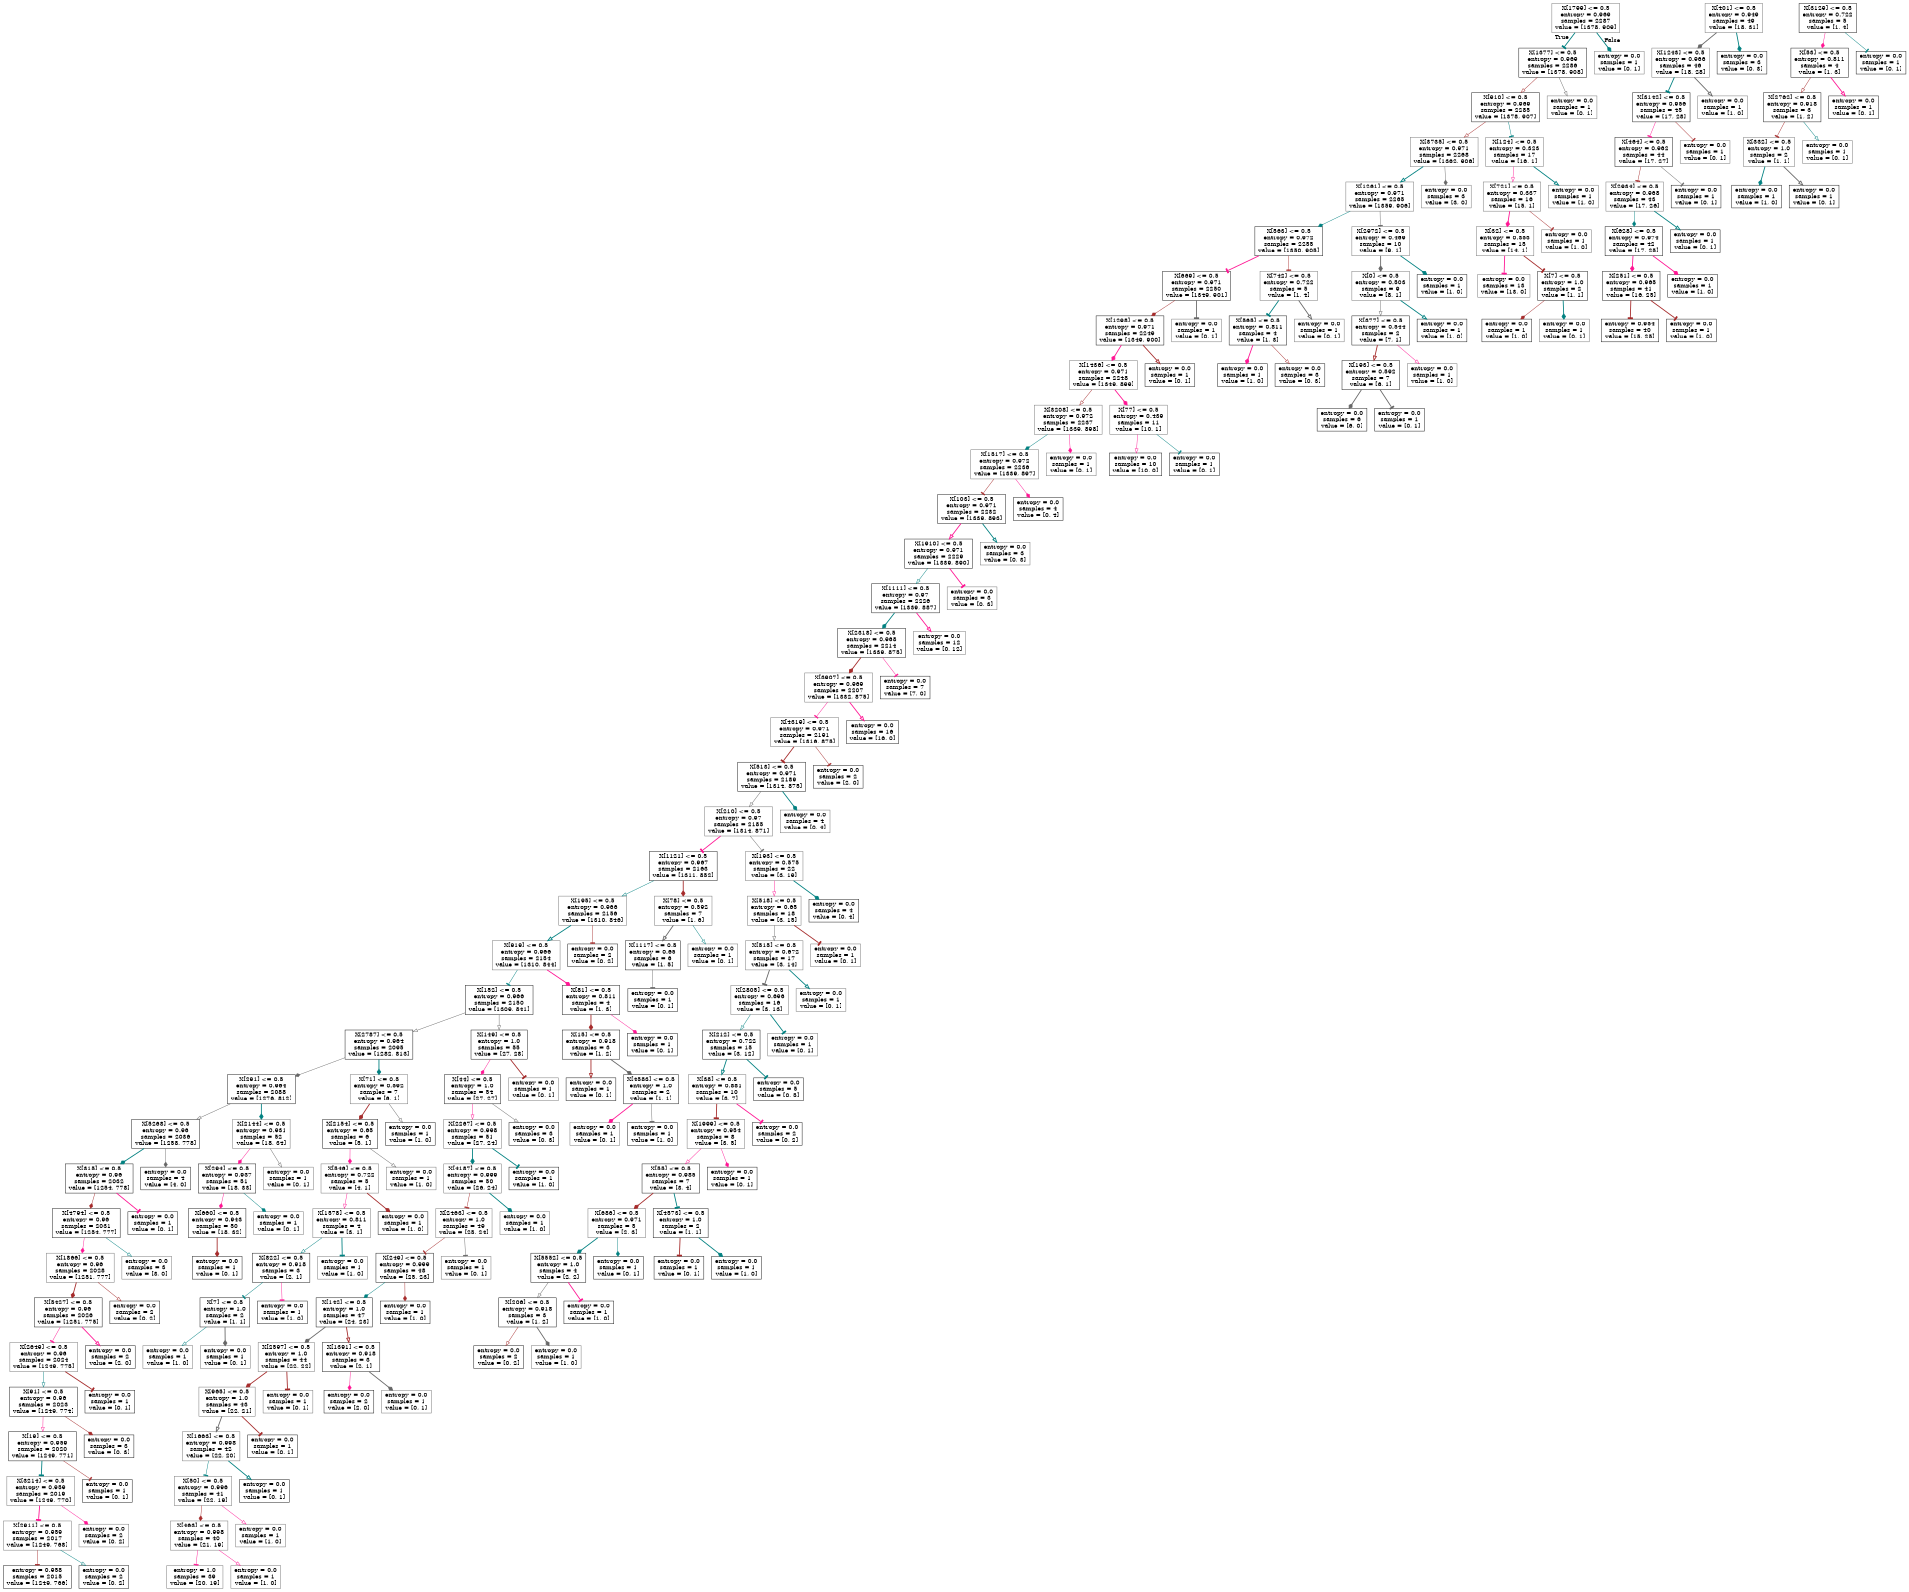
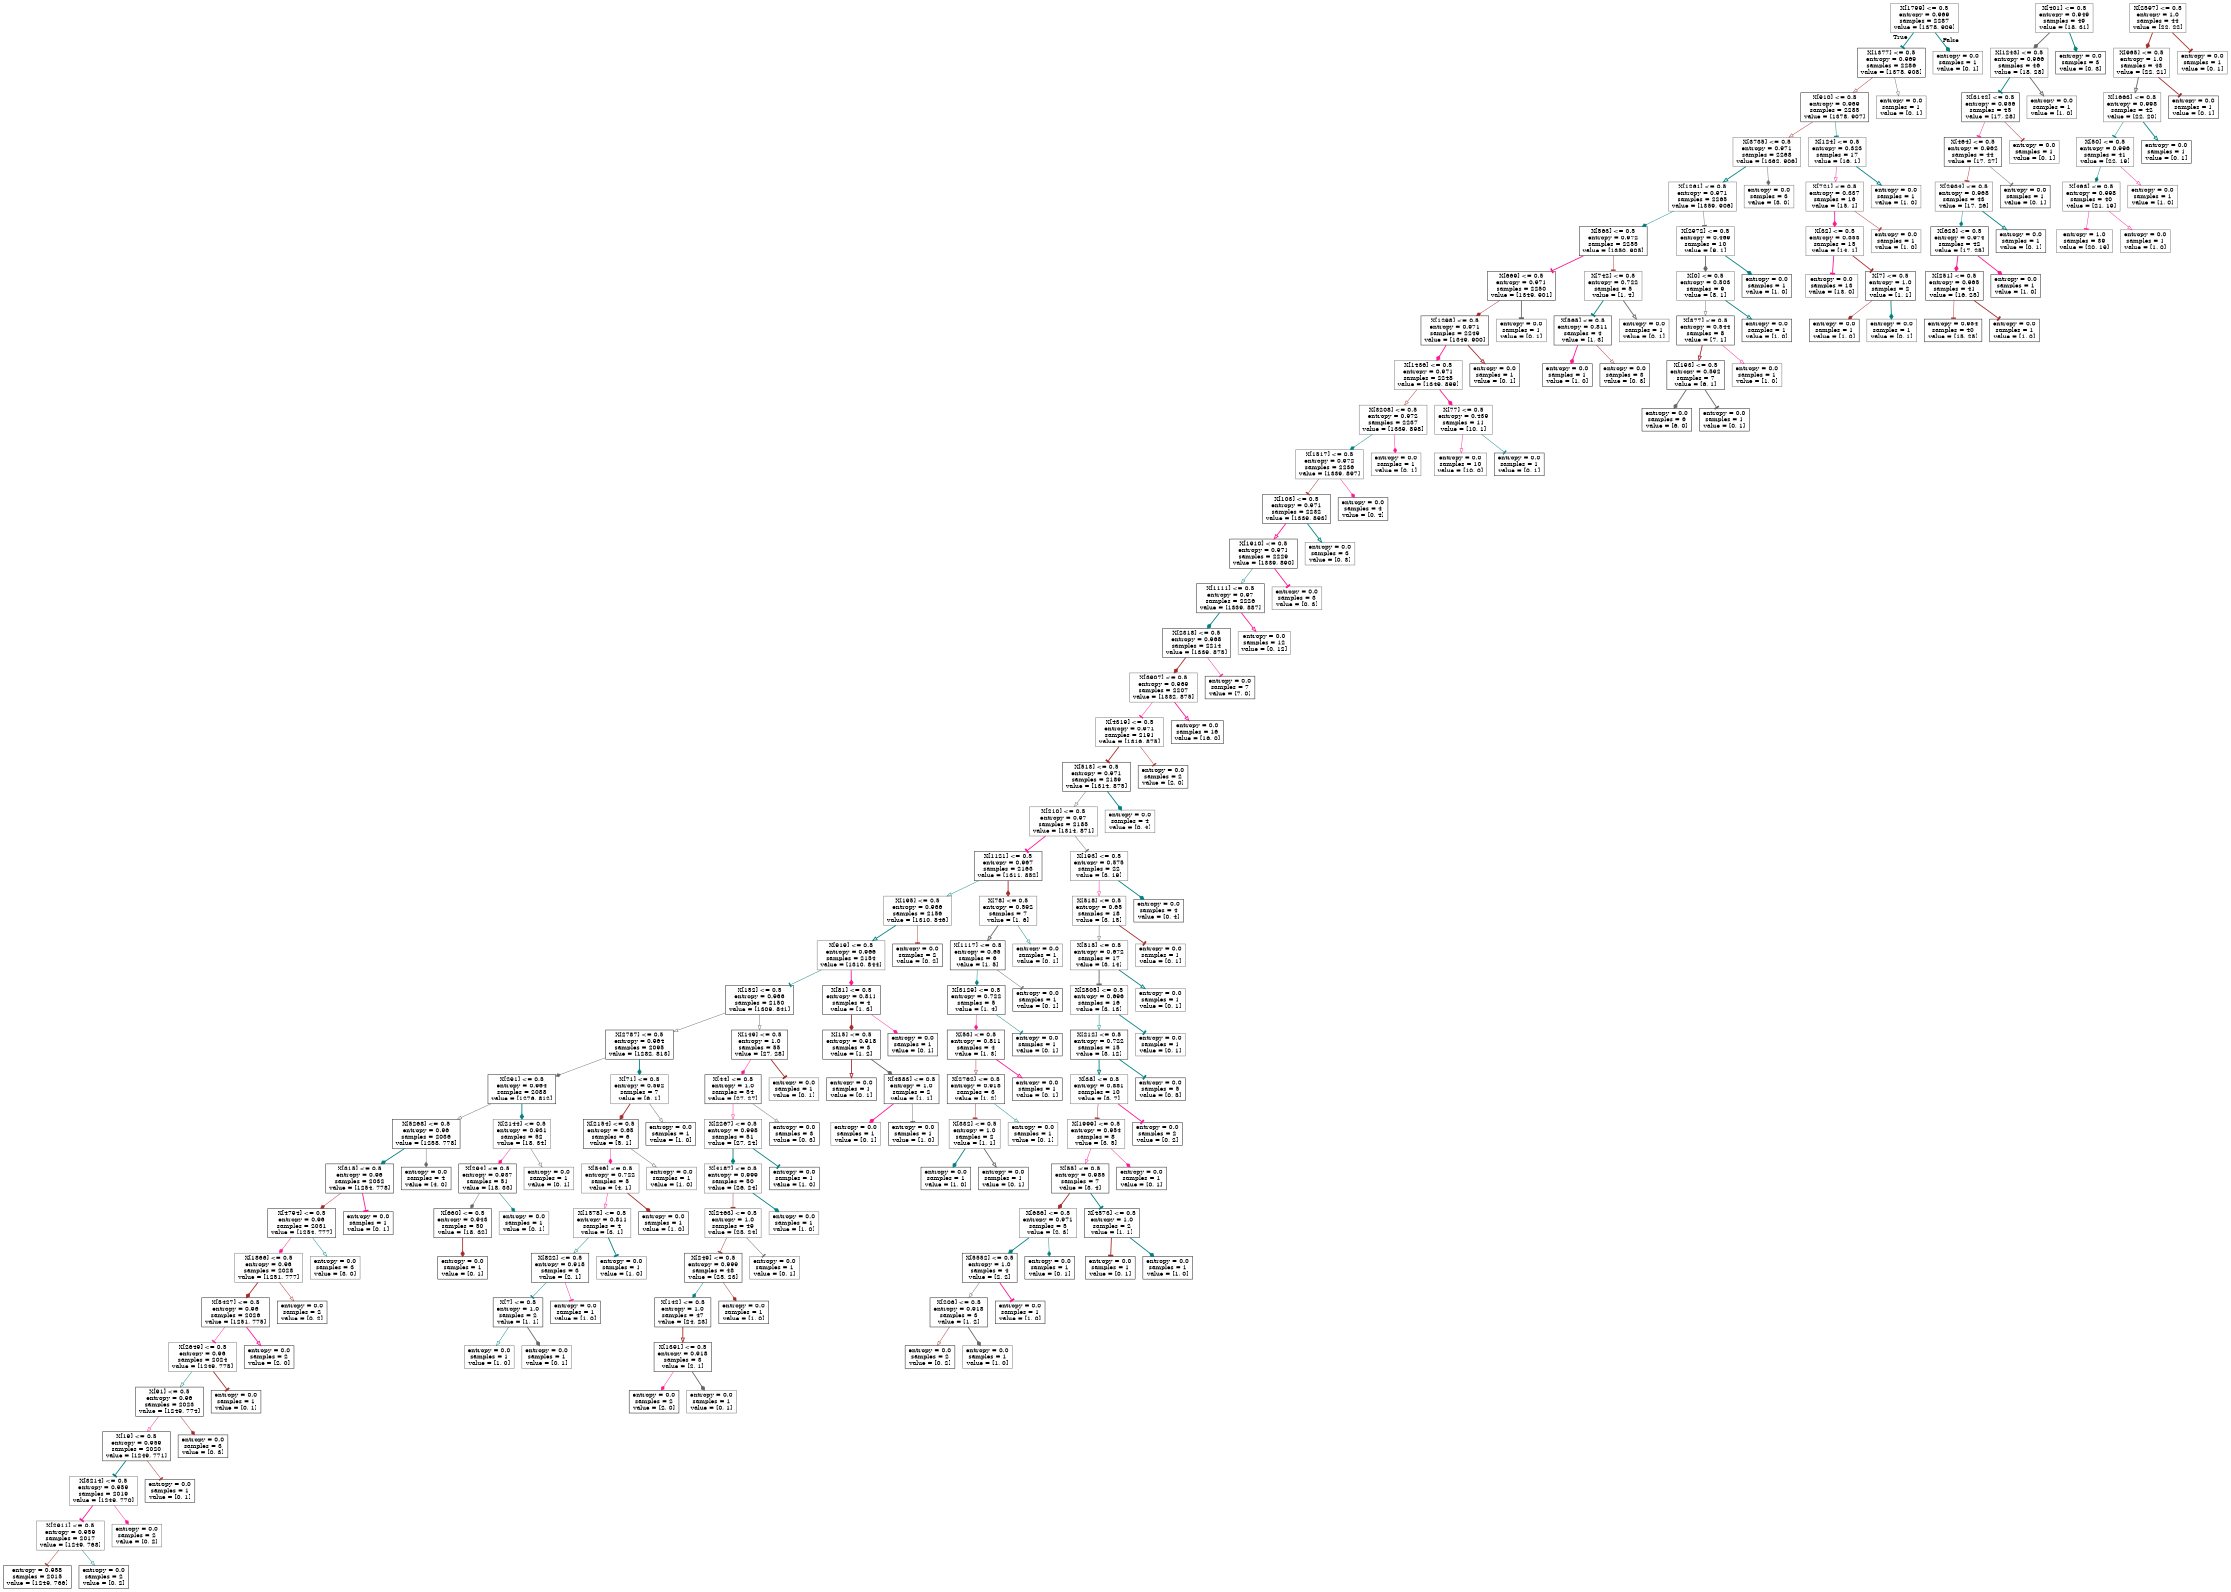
edge "X[251] <= 0.5 entropy = 0.965 samples = 41 value = [16, 25]" -> "entropy = 0.954 samples = 40 value = [15, 25]": style bold -> solid
node "X[377] <= 0.5 entropy = 0.544 samples = 2 value = [7, 1]": label "X[377] <= 0.5 entropy = 0.544 samples = 2 value = [7, 1]" -> "X[377] <= 0.5 entropy = 0.544 samples = 8 value = [7, 1]"
node "entropy = 0.0 samples = 10 value = [10, 0]": color black -> gray40
edge "X[1117] <= 0.5 entropy = 0.65 samples = 6 value = [1, 5]" -> "X[3129] <= 0.5 entropy = 0.722 samples = 5 value = [1, 4]": added
edge "X[38] <= 0.5 entropy = 0.881 samples = 10 value = [3, 7]" -> "X[1999] <= 0.5 entropy = 0.954 samples = 8 value = [3, 5]": style bold -> solid
edge "X[294] <= 0.5 entropy = 0.937 samples = 51 value = [18, 33]" -> "X[660] <= 0.5 entropy = 0.943 samples = 50 value = [18, 32]": color deeppink -> gray40
edge "X[142] <= 0.5 entropy = 1.0 samples = 47 value = [24, 23]" -> "X[2597] <= 0.5 entropy = 1.0 samples = 44 value = [22, 22]": removed
edge "X[50] <= 0.5 entropy = 0.996 samples = 41 value = [22, 19]" -> "X[463] <= 0.5 entropy = 0.998 samples = 40 value = [21, 19]": color brown -> teal
